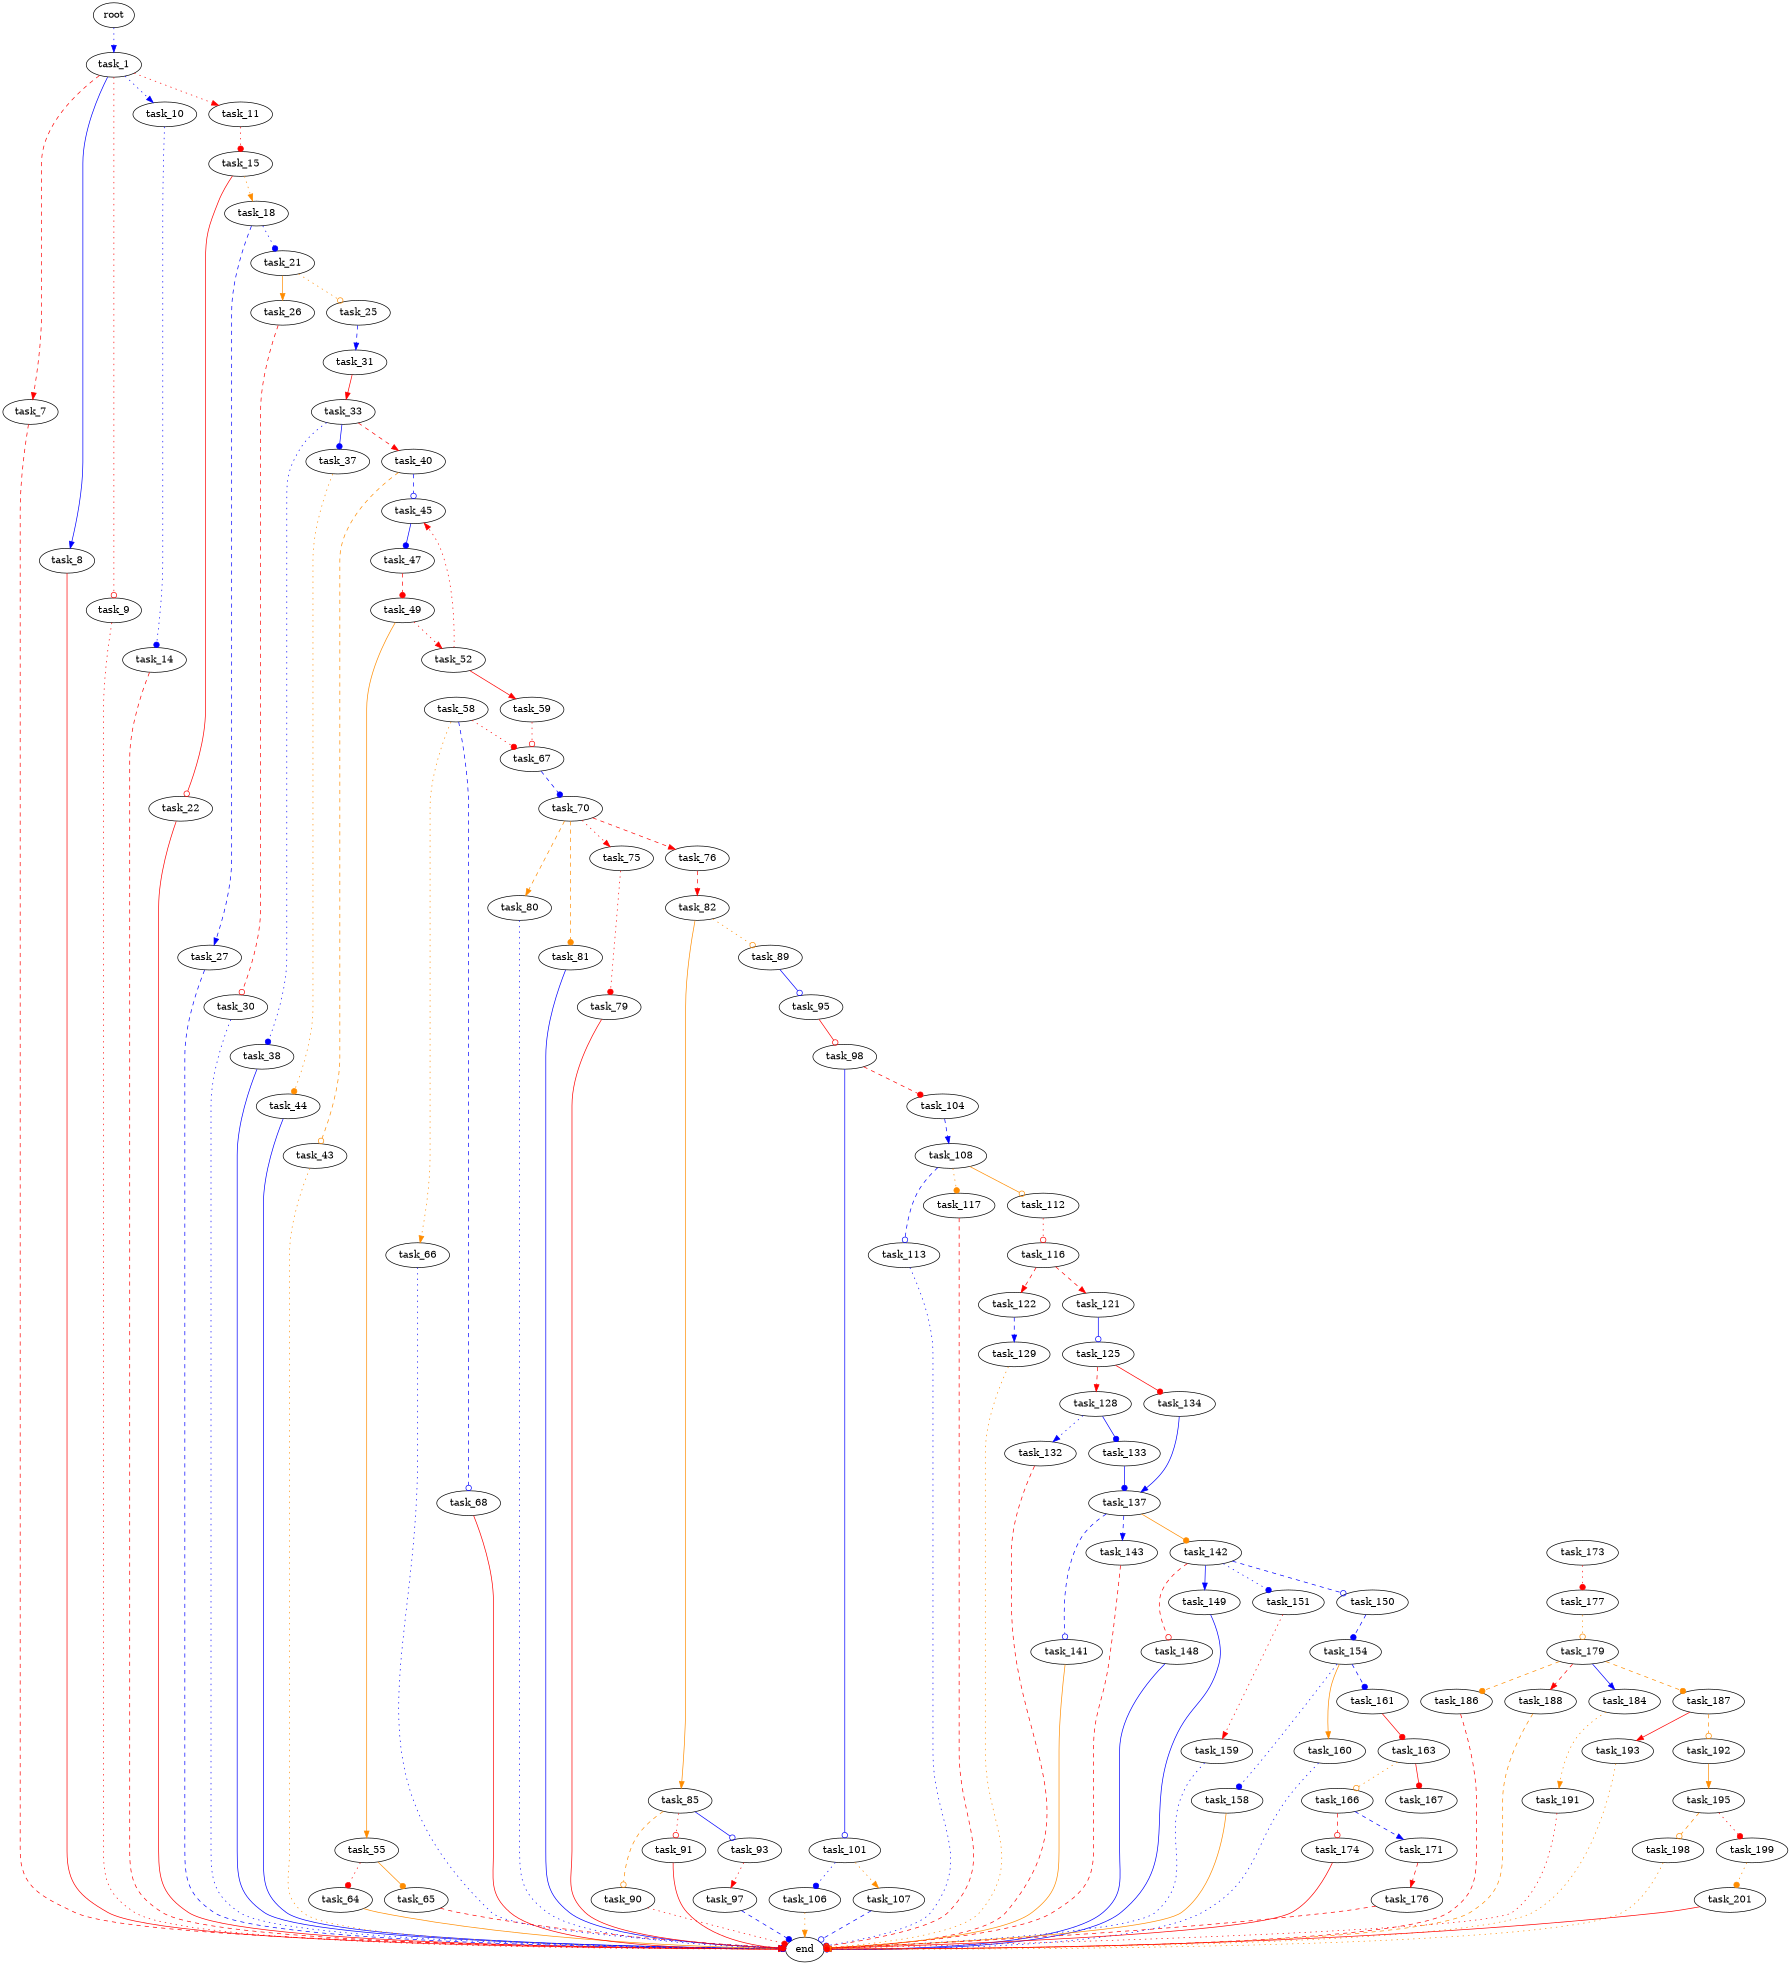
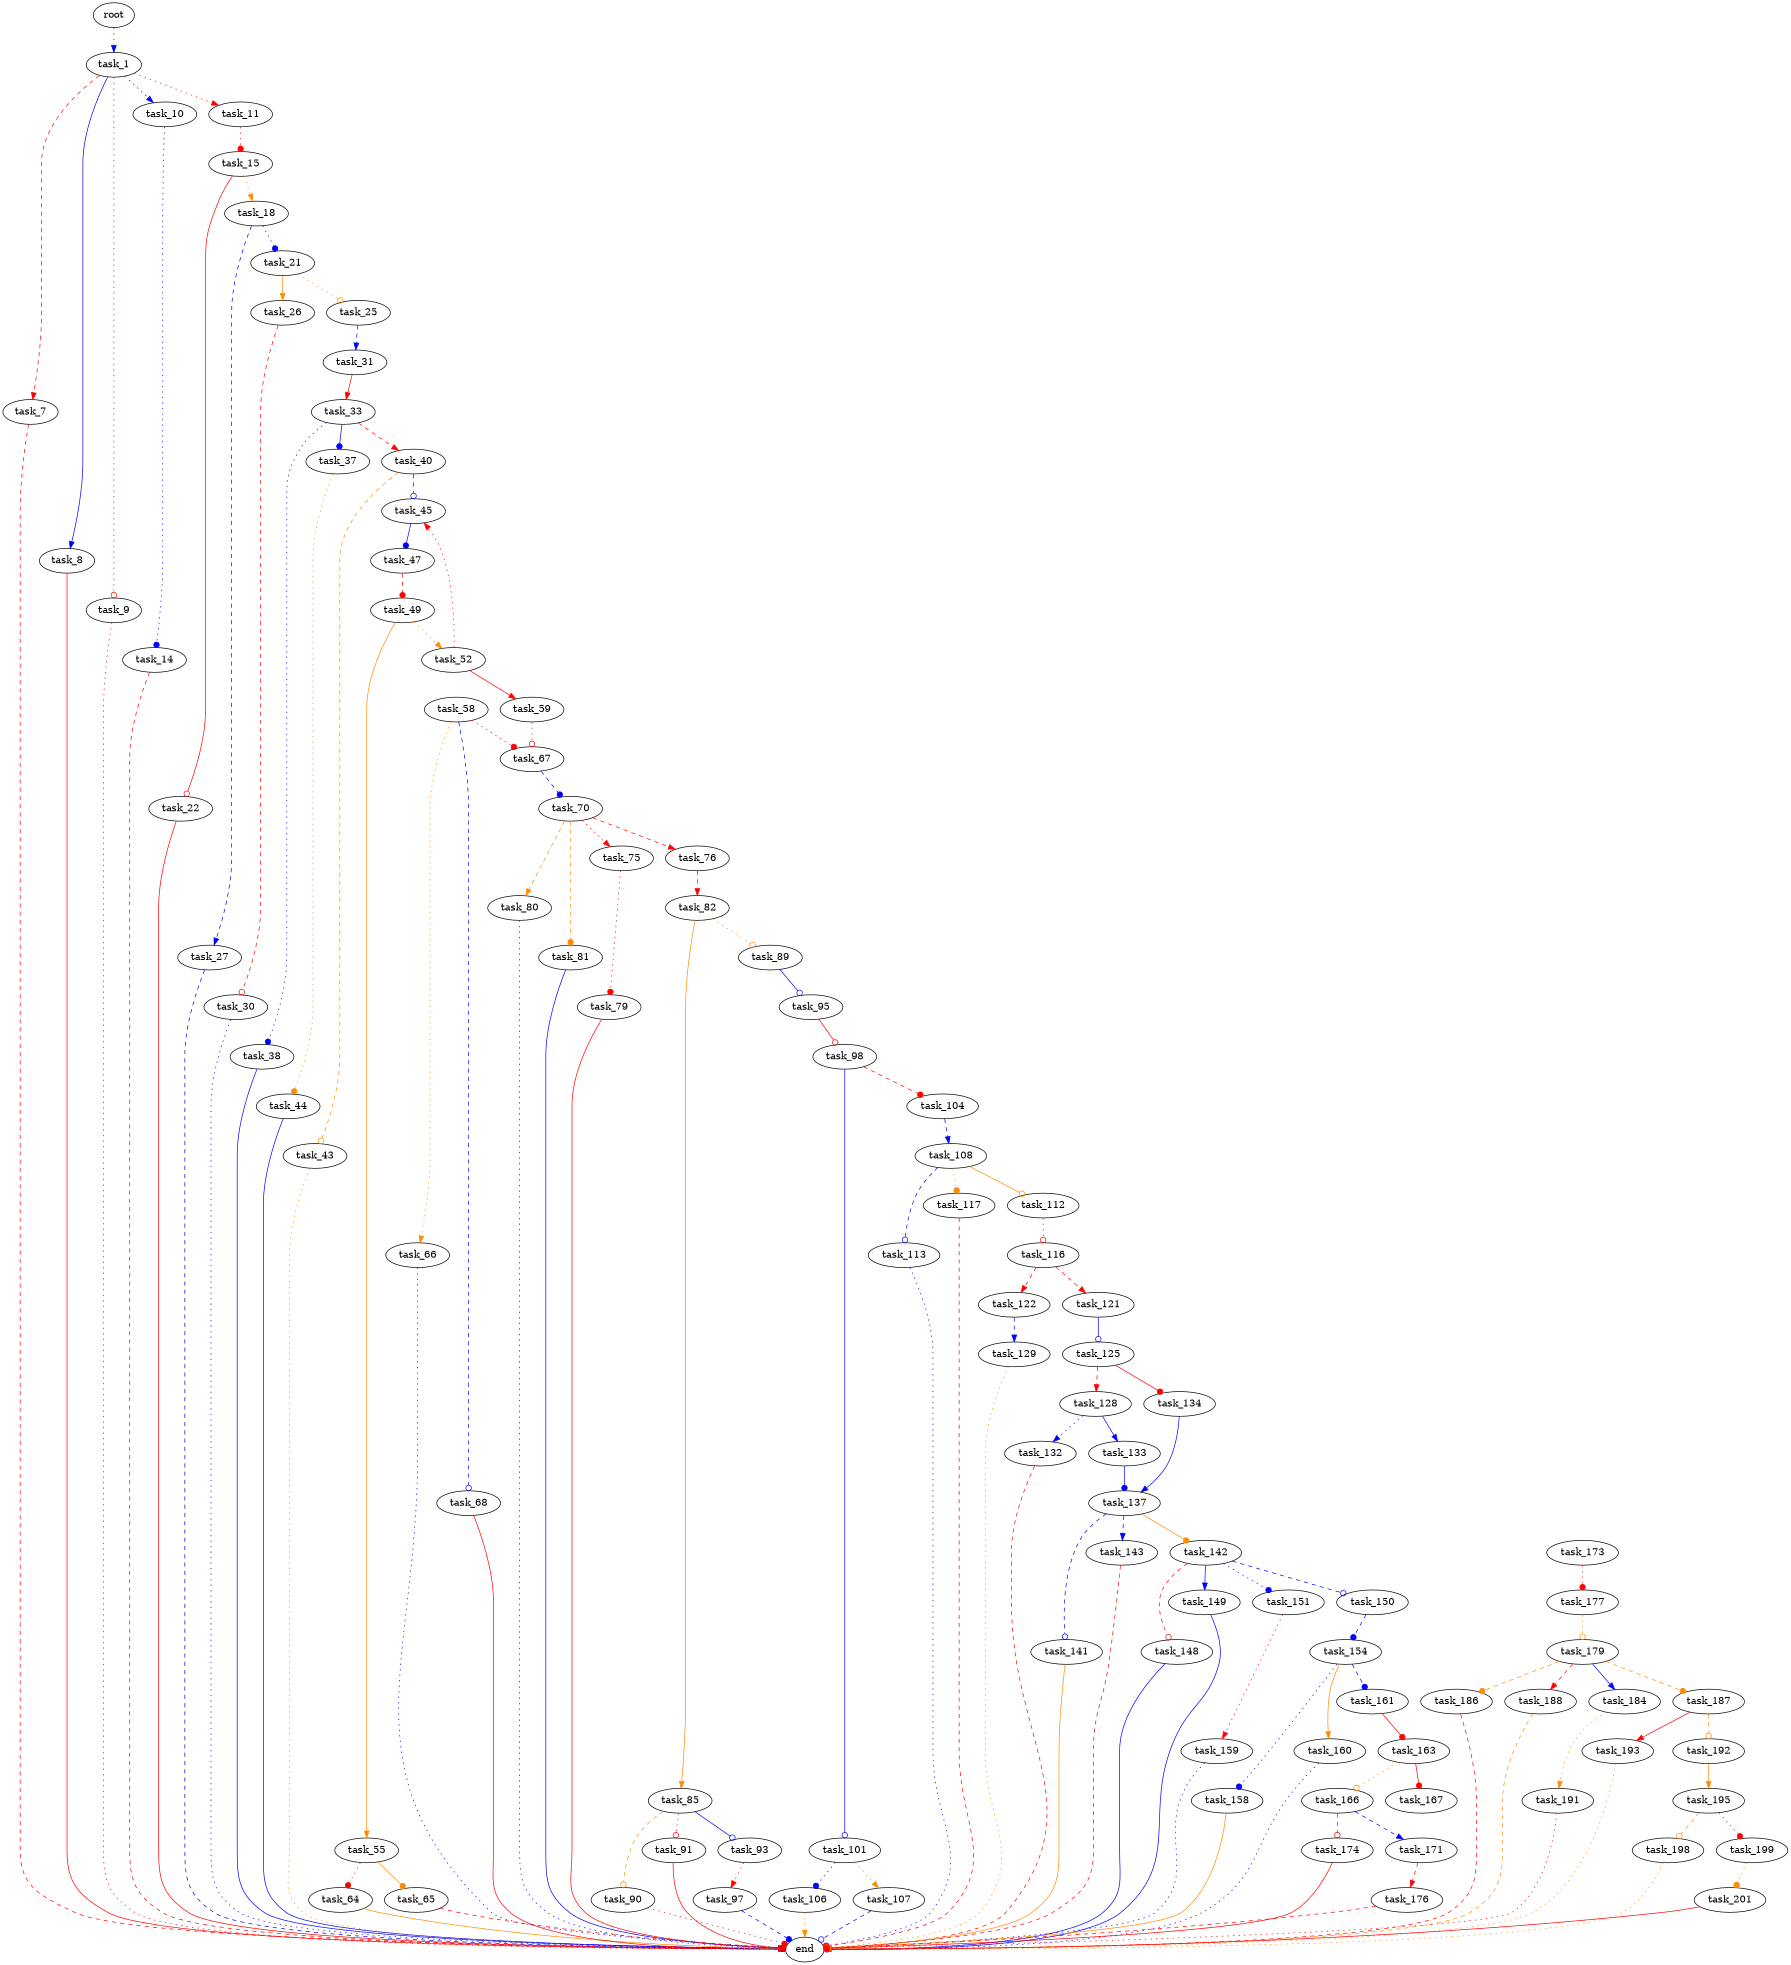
edge "task_49" -> "task_52": color red -> darkorange
edge "task_128" -> "task_133": arrowhead dot -> normal
